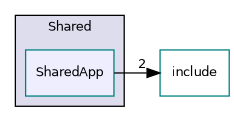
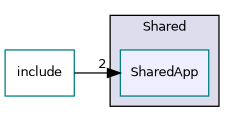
edge "SharedApp" -> "include": reversed
